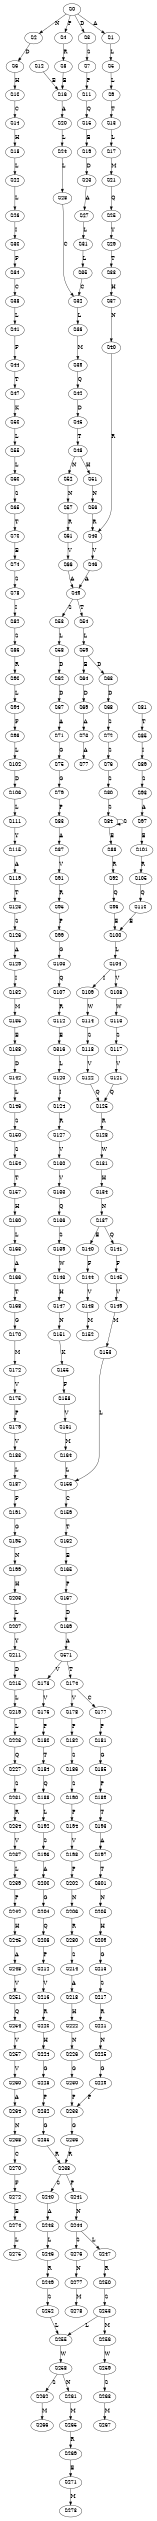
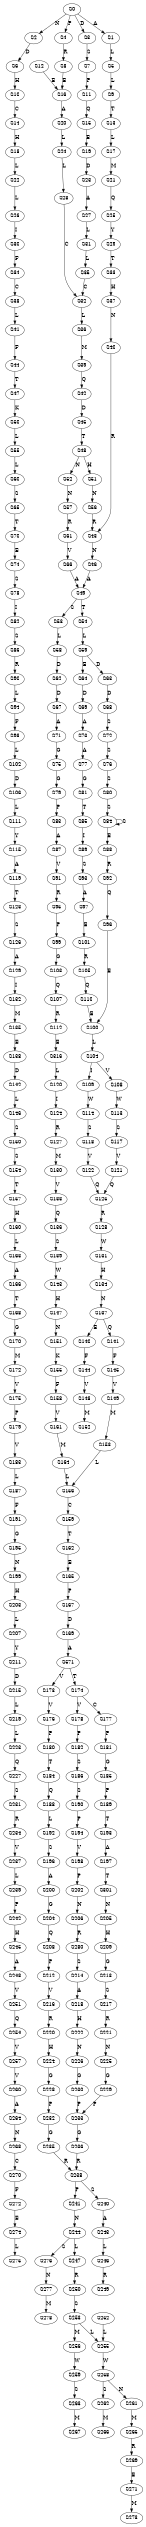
edge "S43" -> "S46": label "V" -> "N"
edge "S77" -> "S81": added, label "G"
edge "S127" -> "S130": label "V" -> "M"
edge "S249" -> "S252": removed, label "S"
